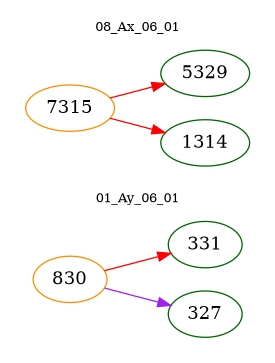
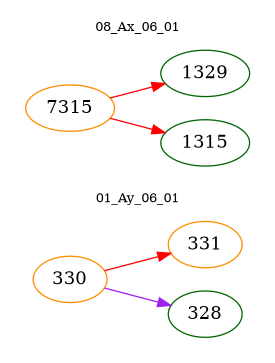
node "5329": label "5329" -> "1329"
node "1314": label "1314" -> "1315"
node "331": color darkgreen -> darkorange
node "830": label "830" -> "330"
node "327": label "327" -> "328"
